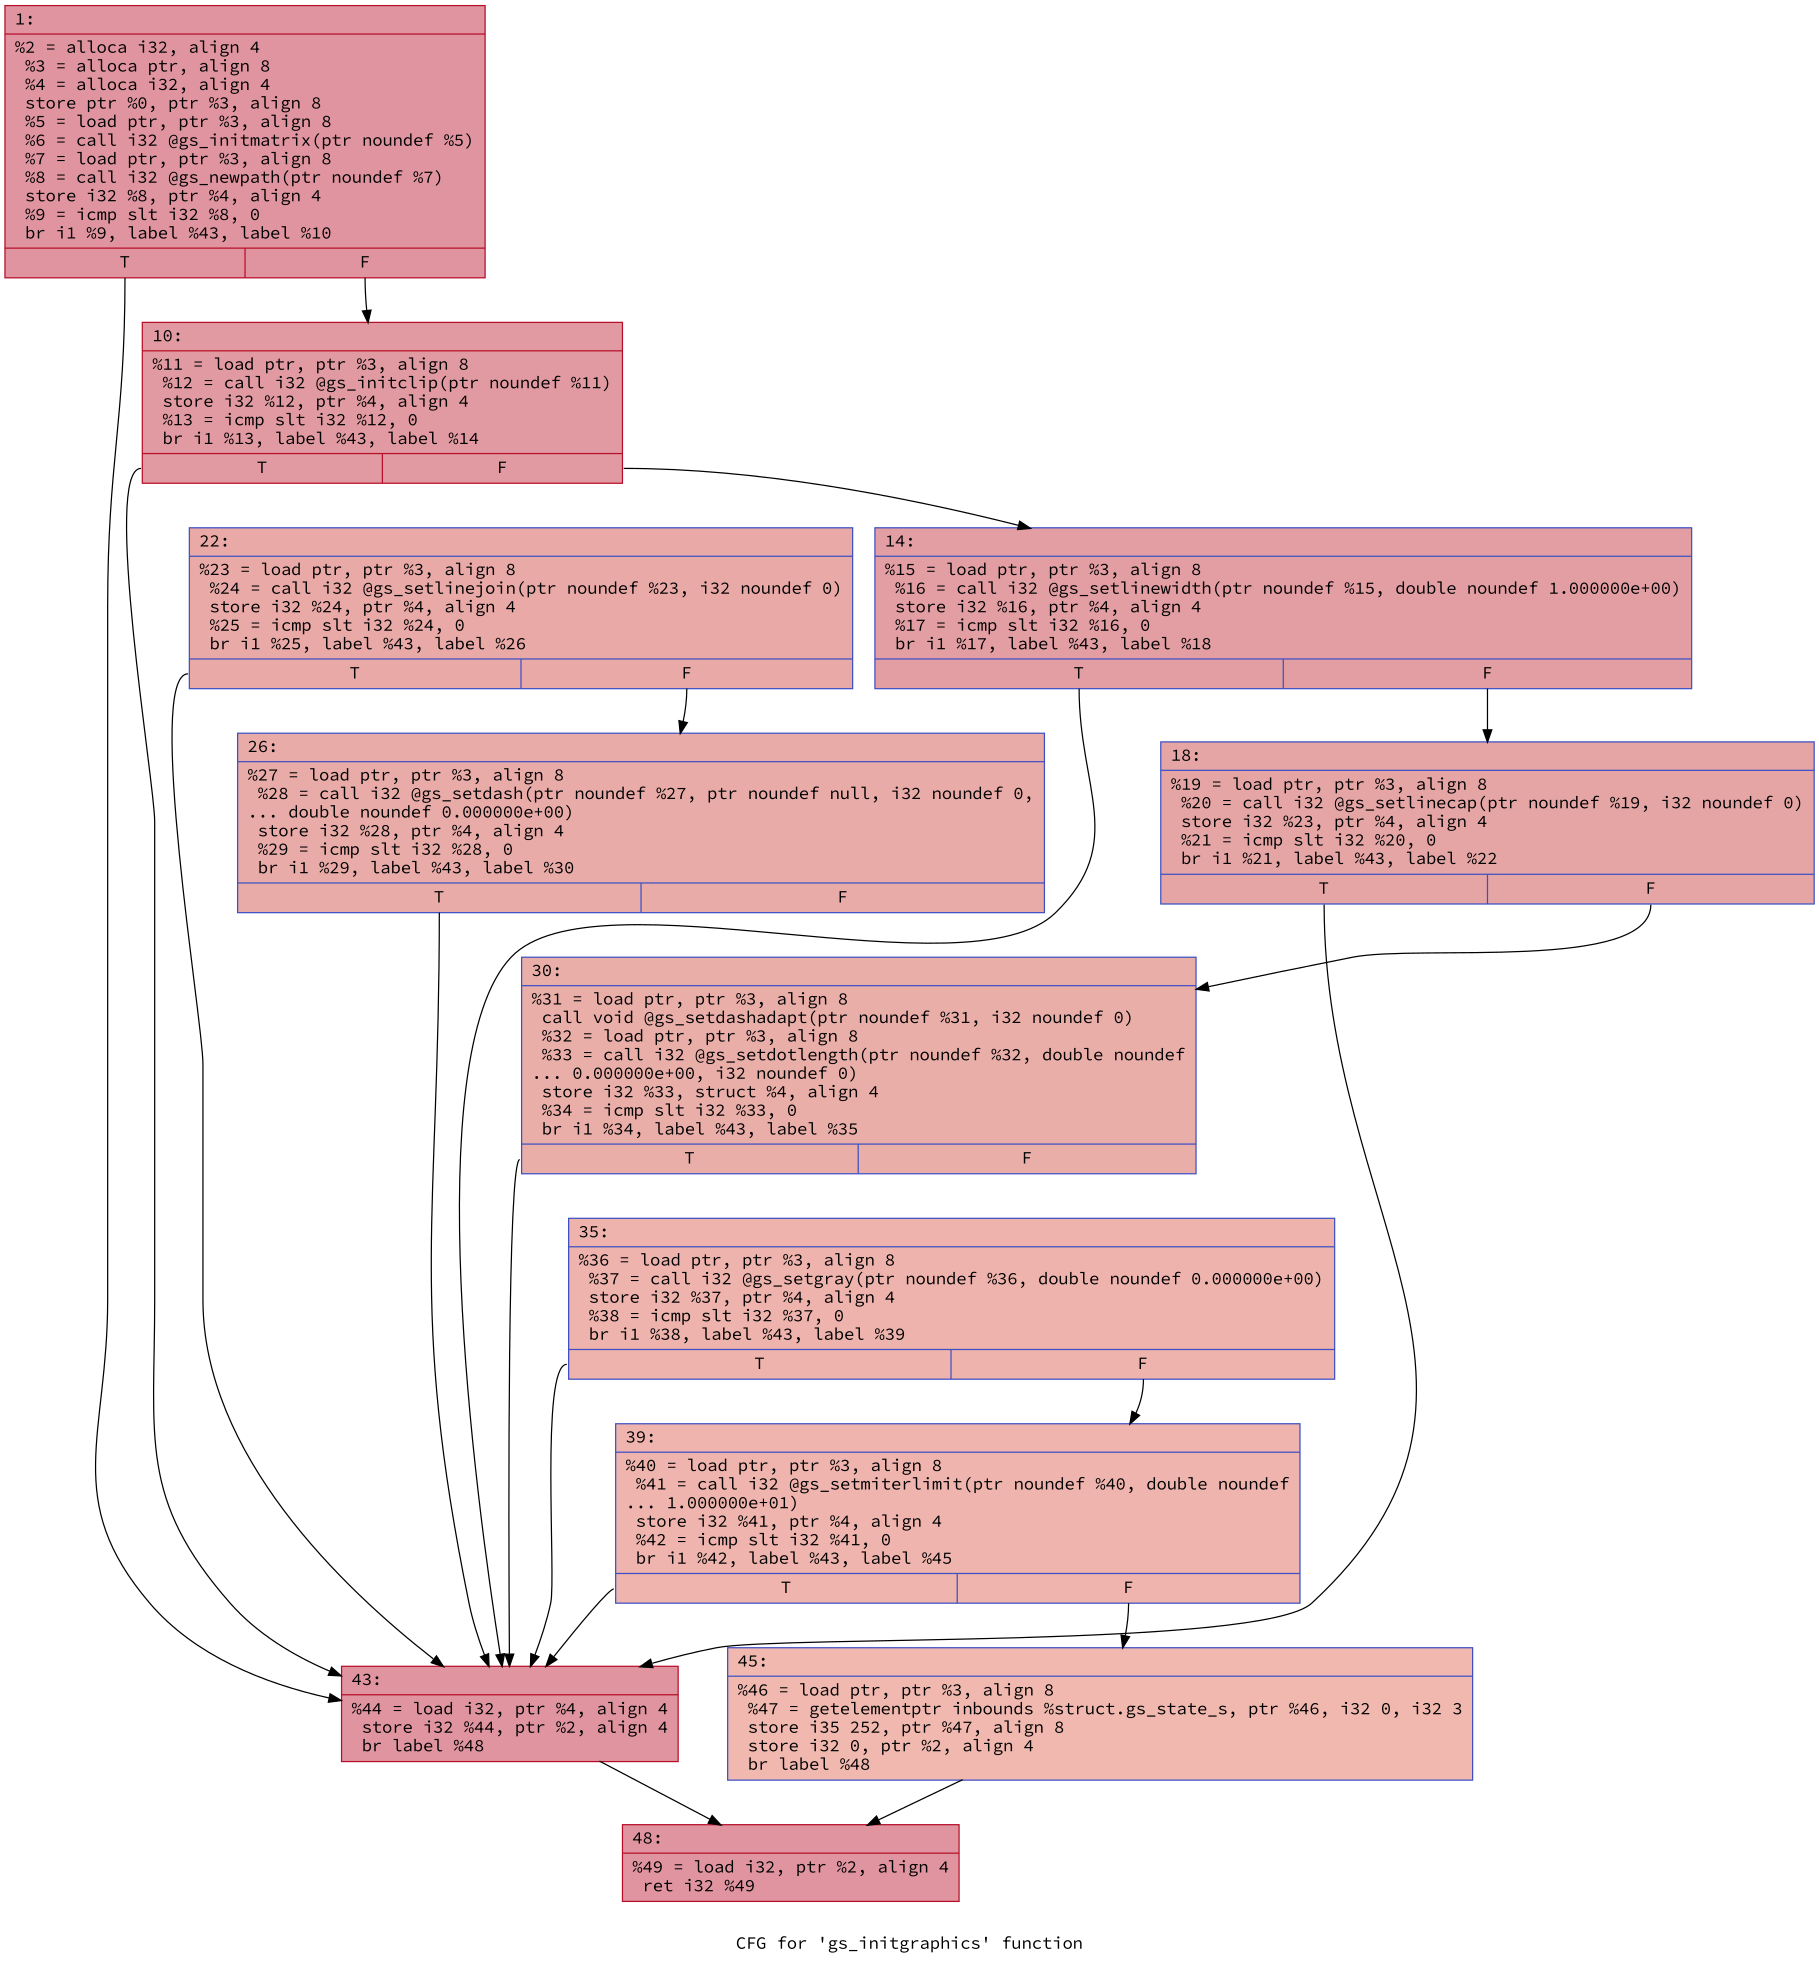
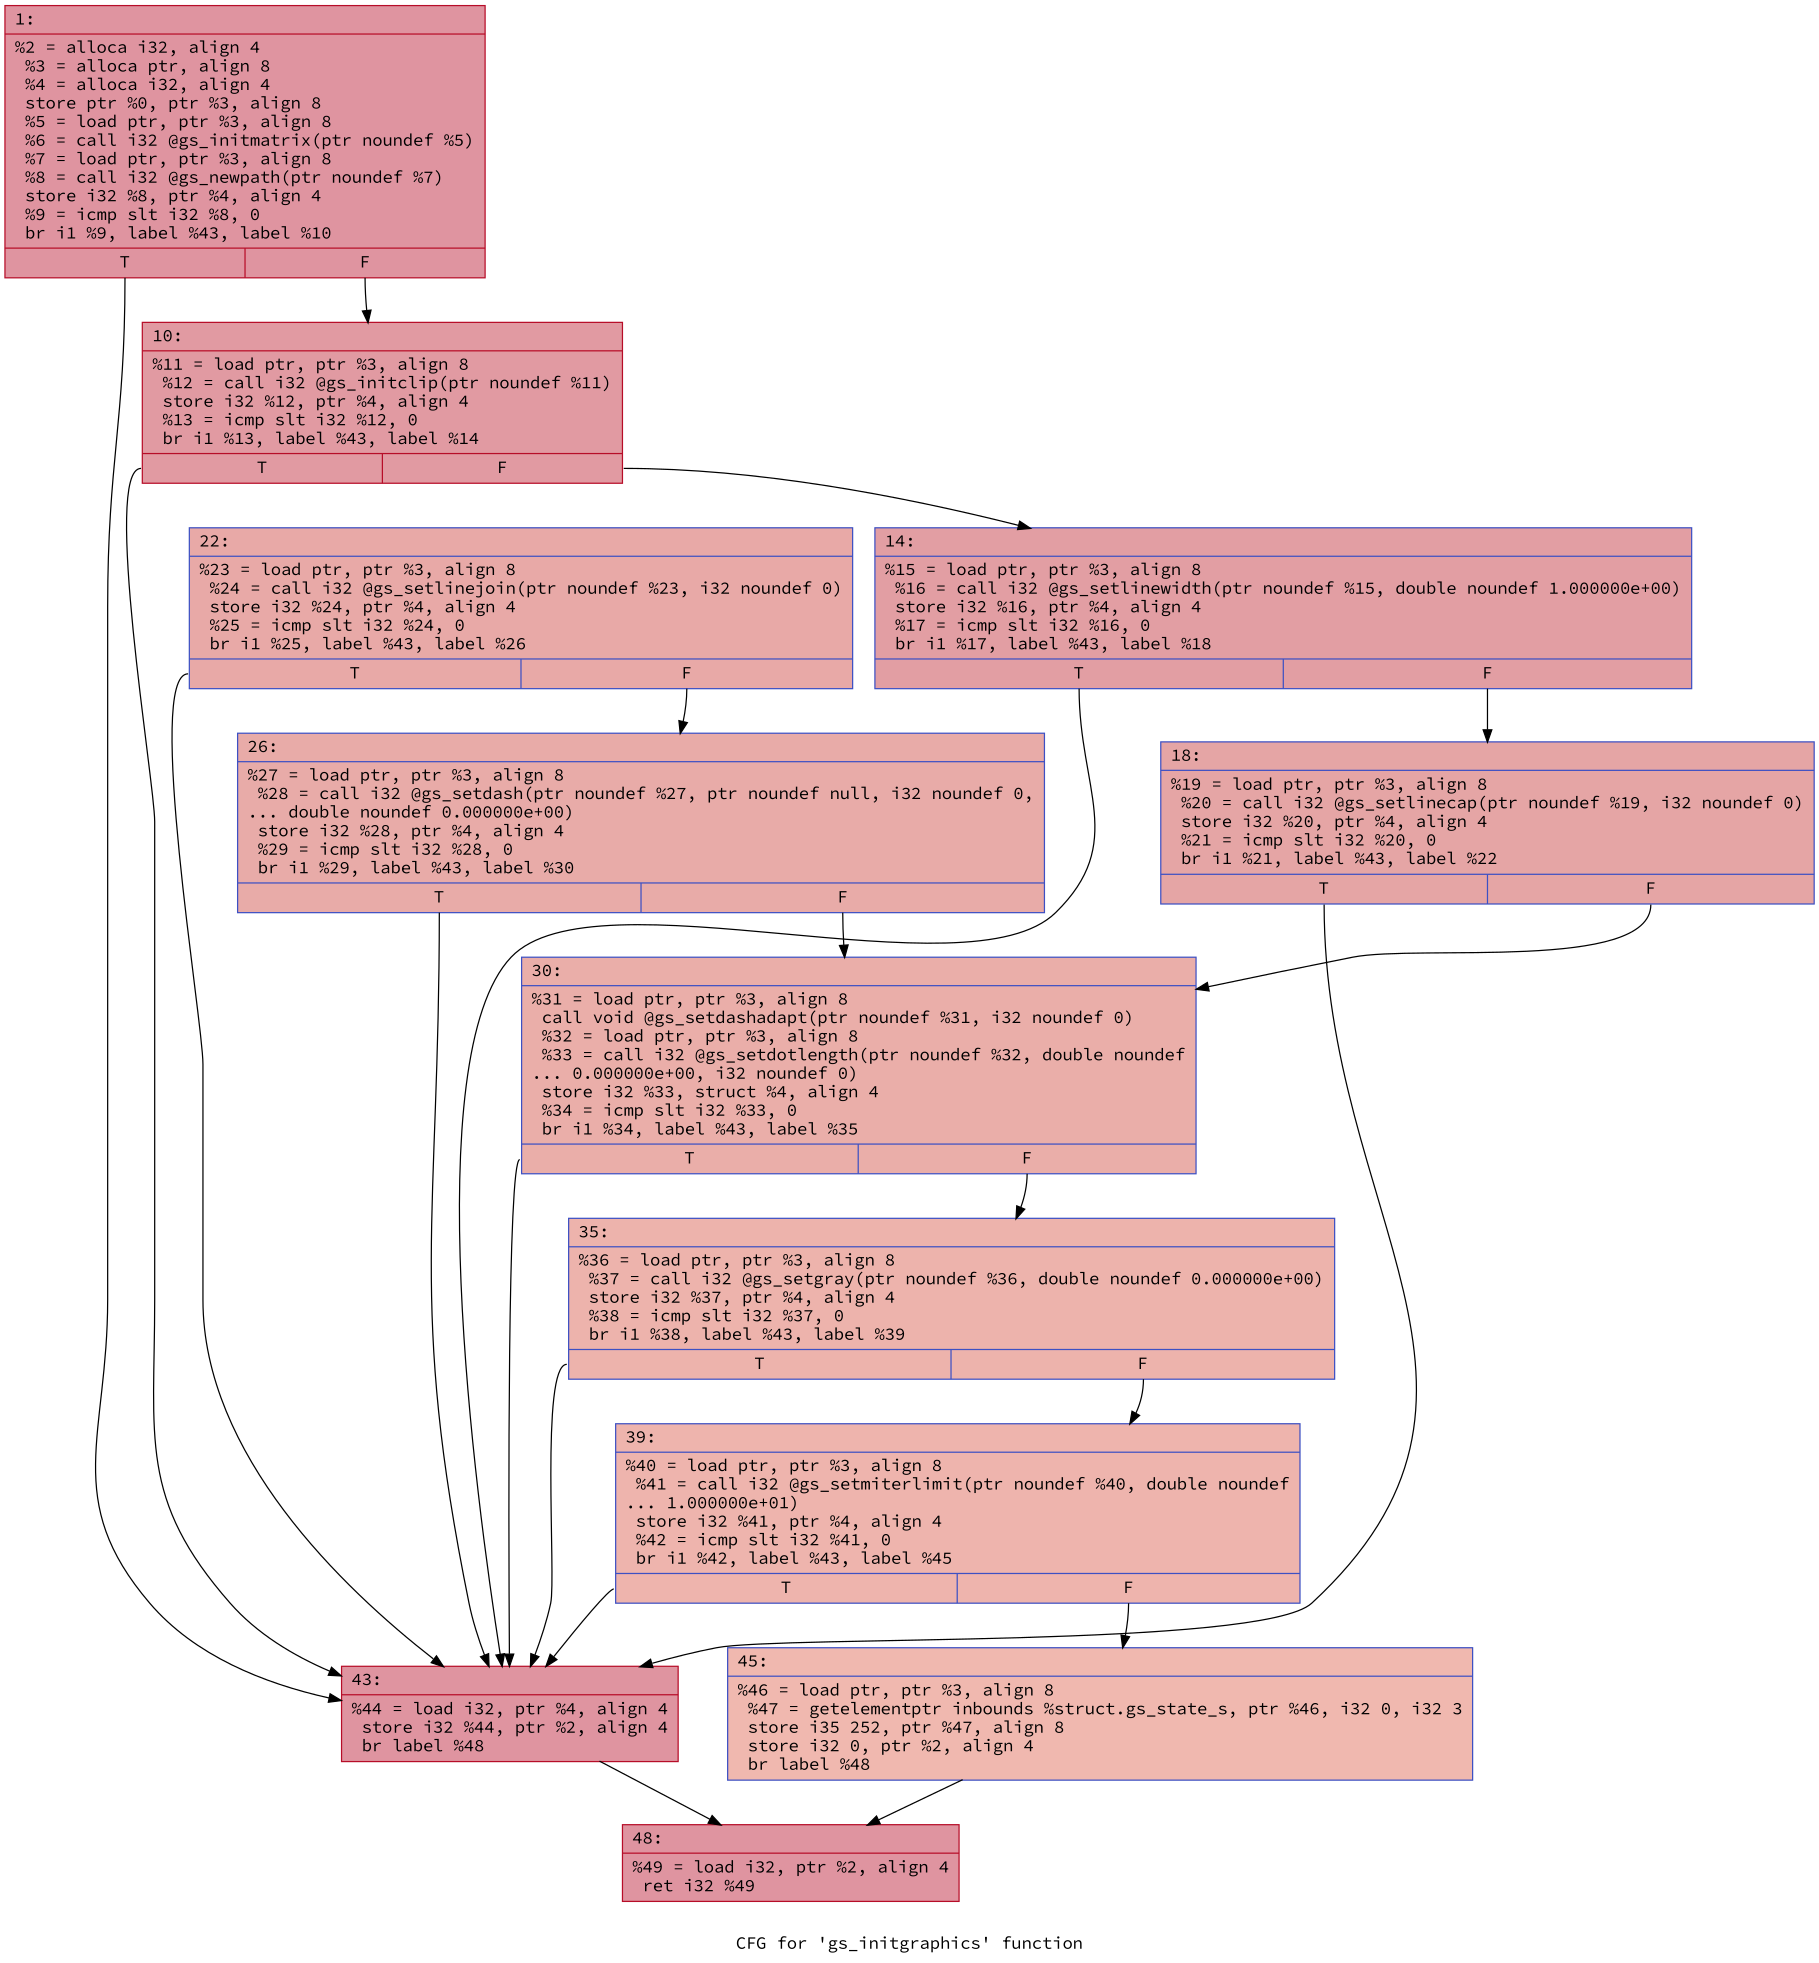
node "18:": text "store i32 %23, ptr %4, align 4" -> "store i32 %20, ptr %4, align 4"
edge "26:" -> "30:": added
edge "30:" -> "35:": added
